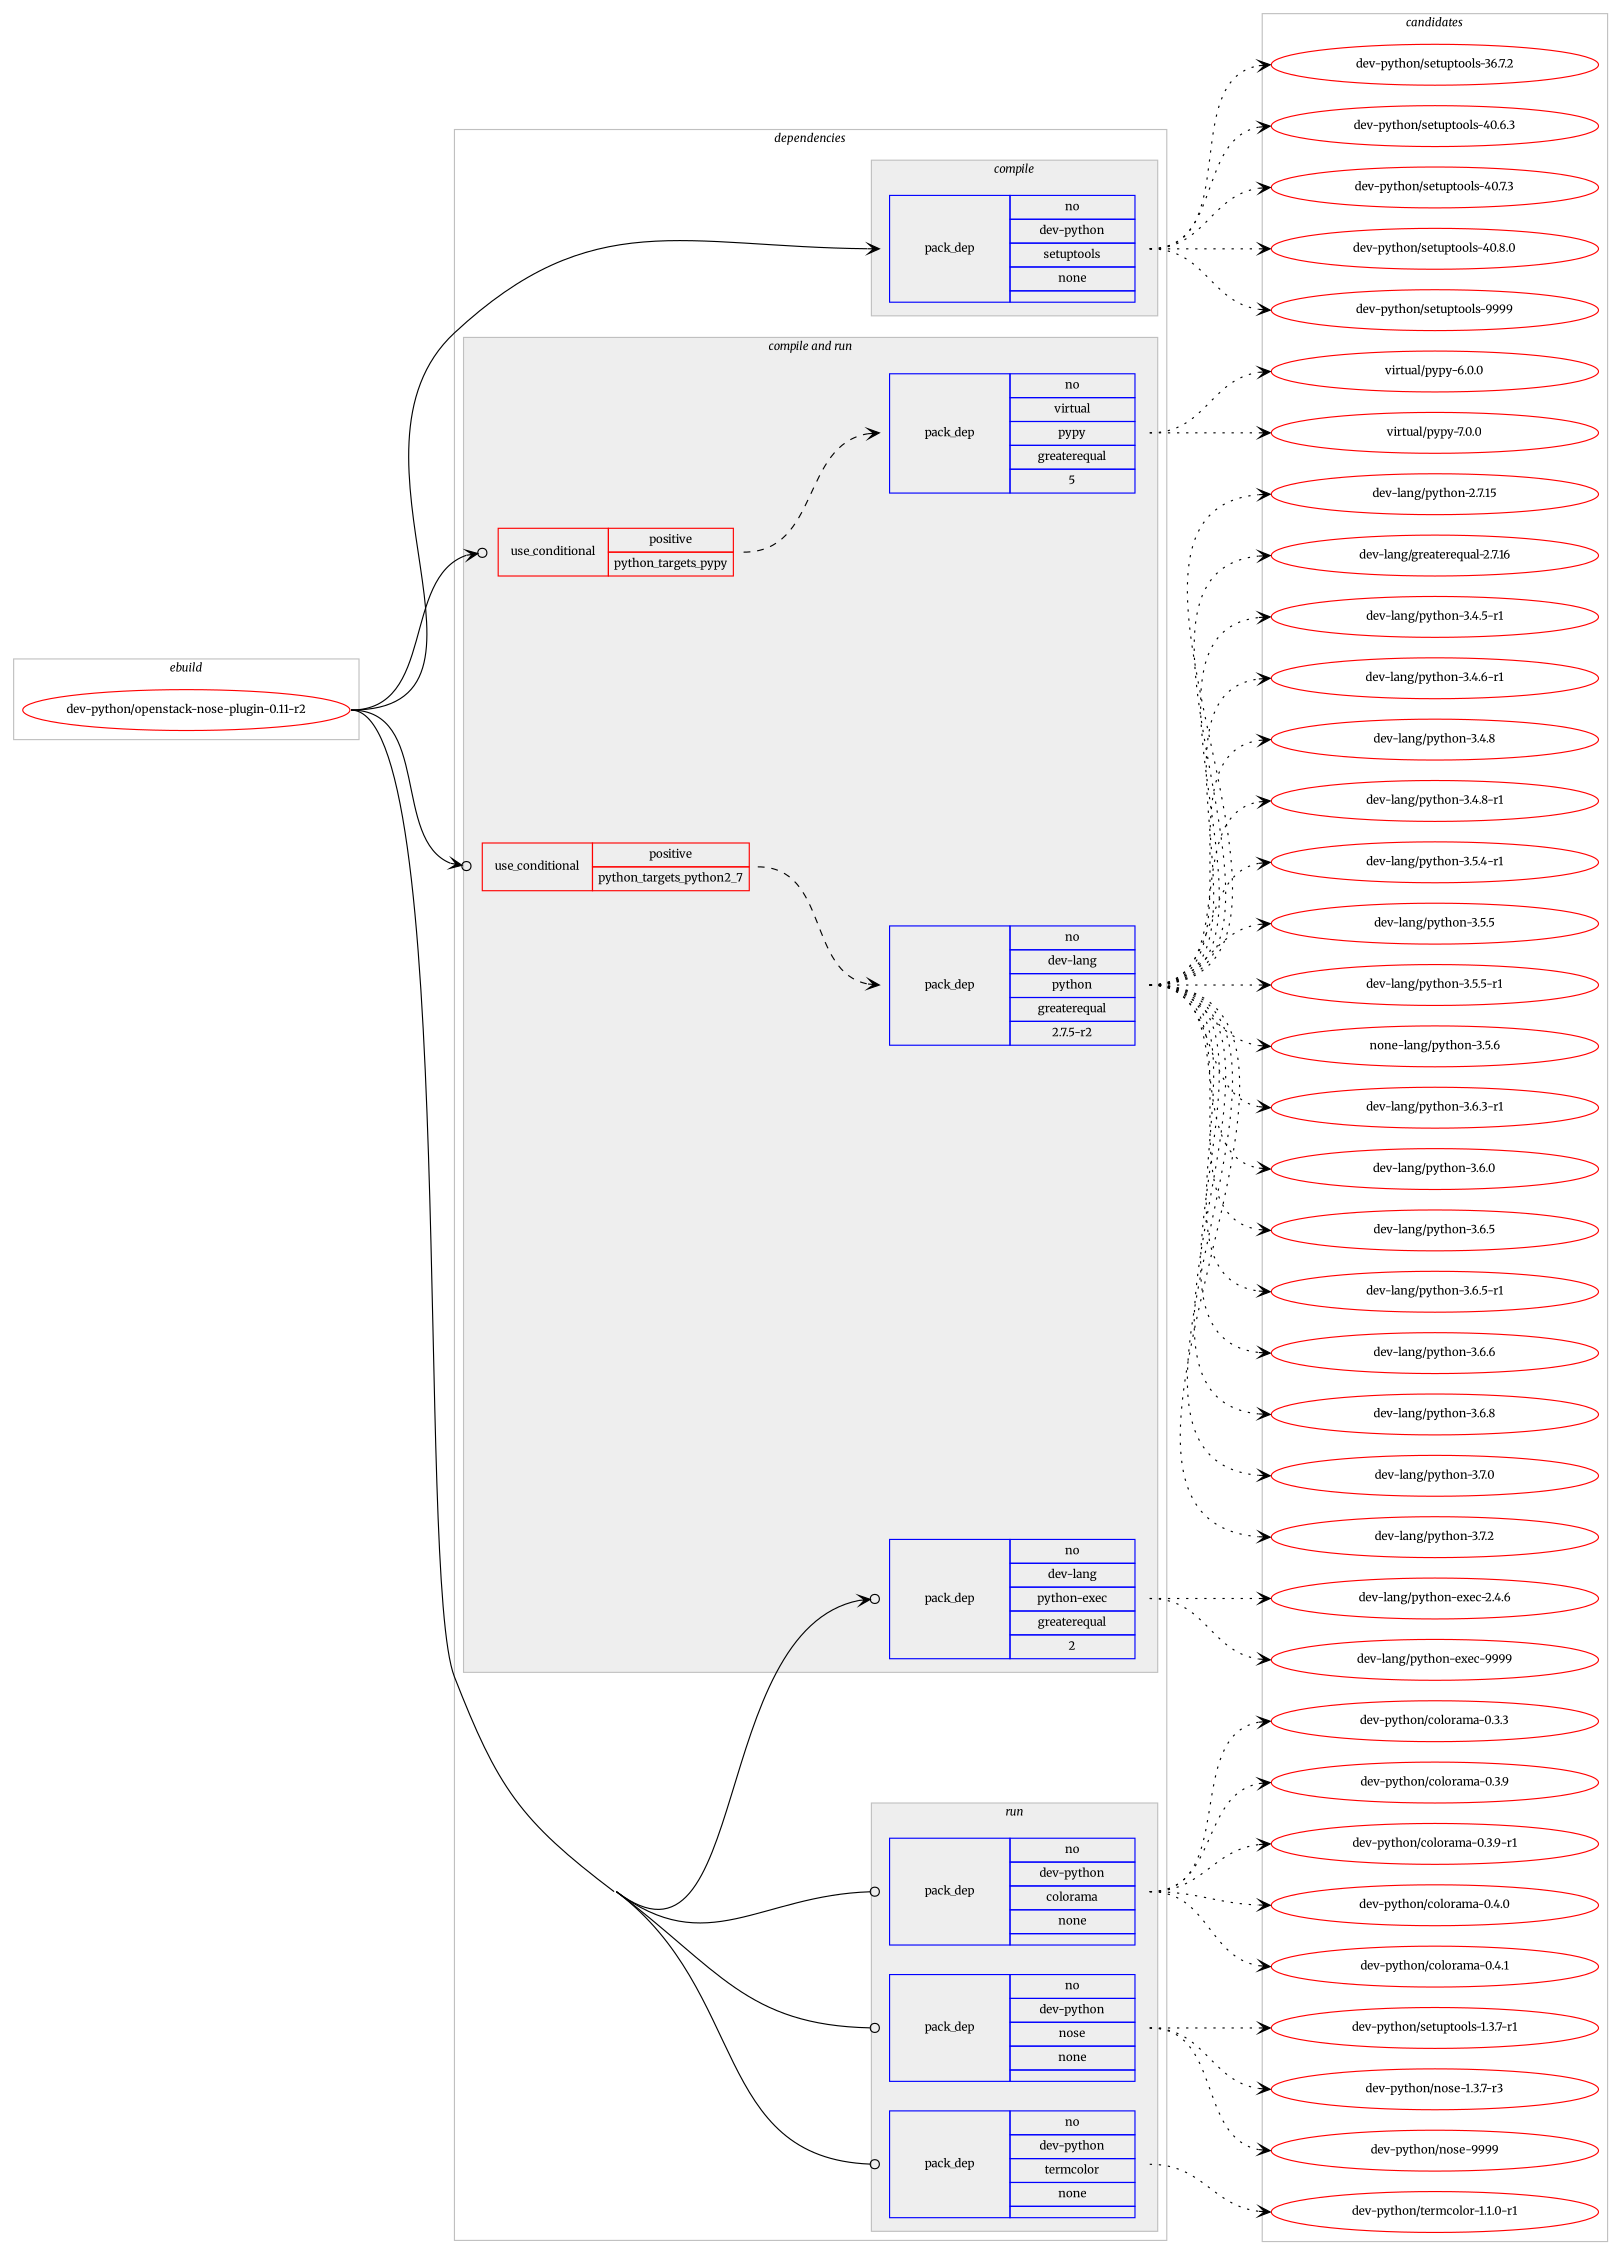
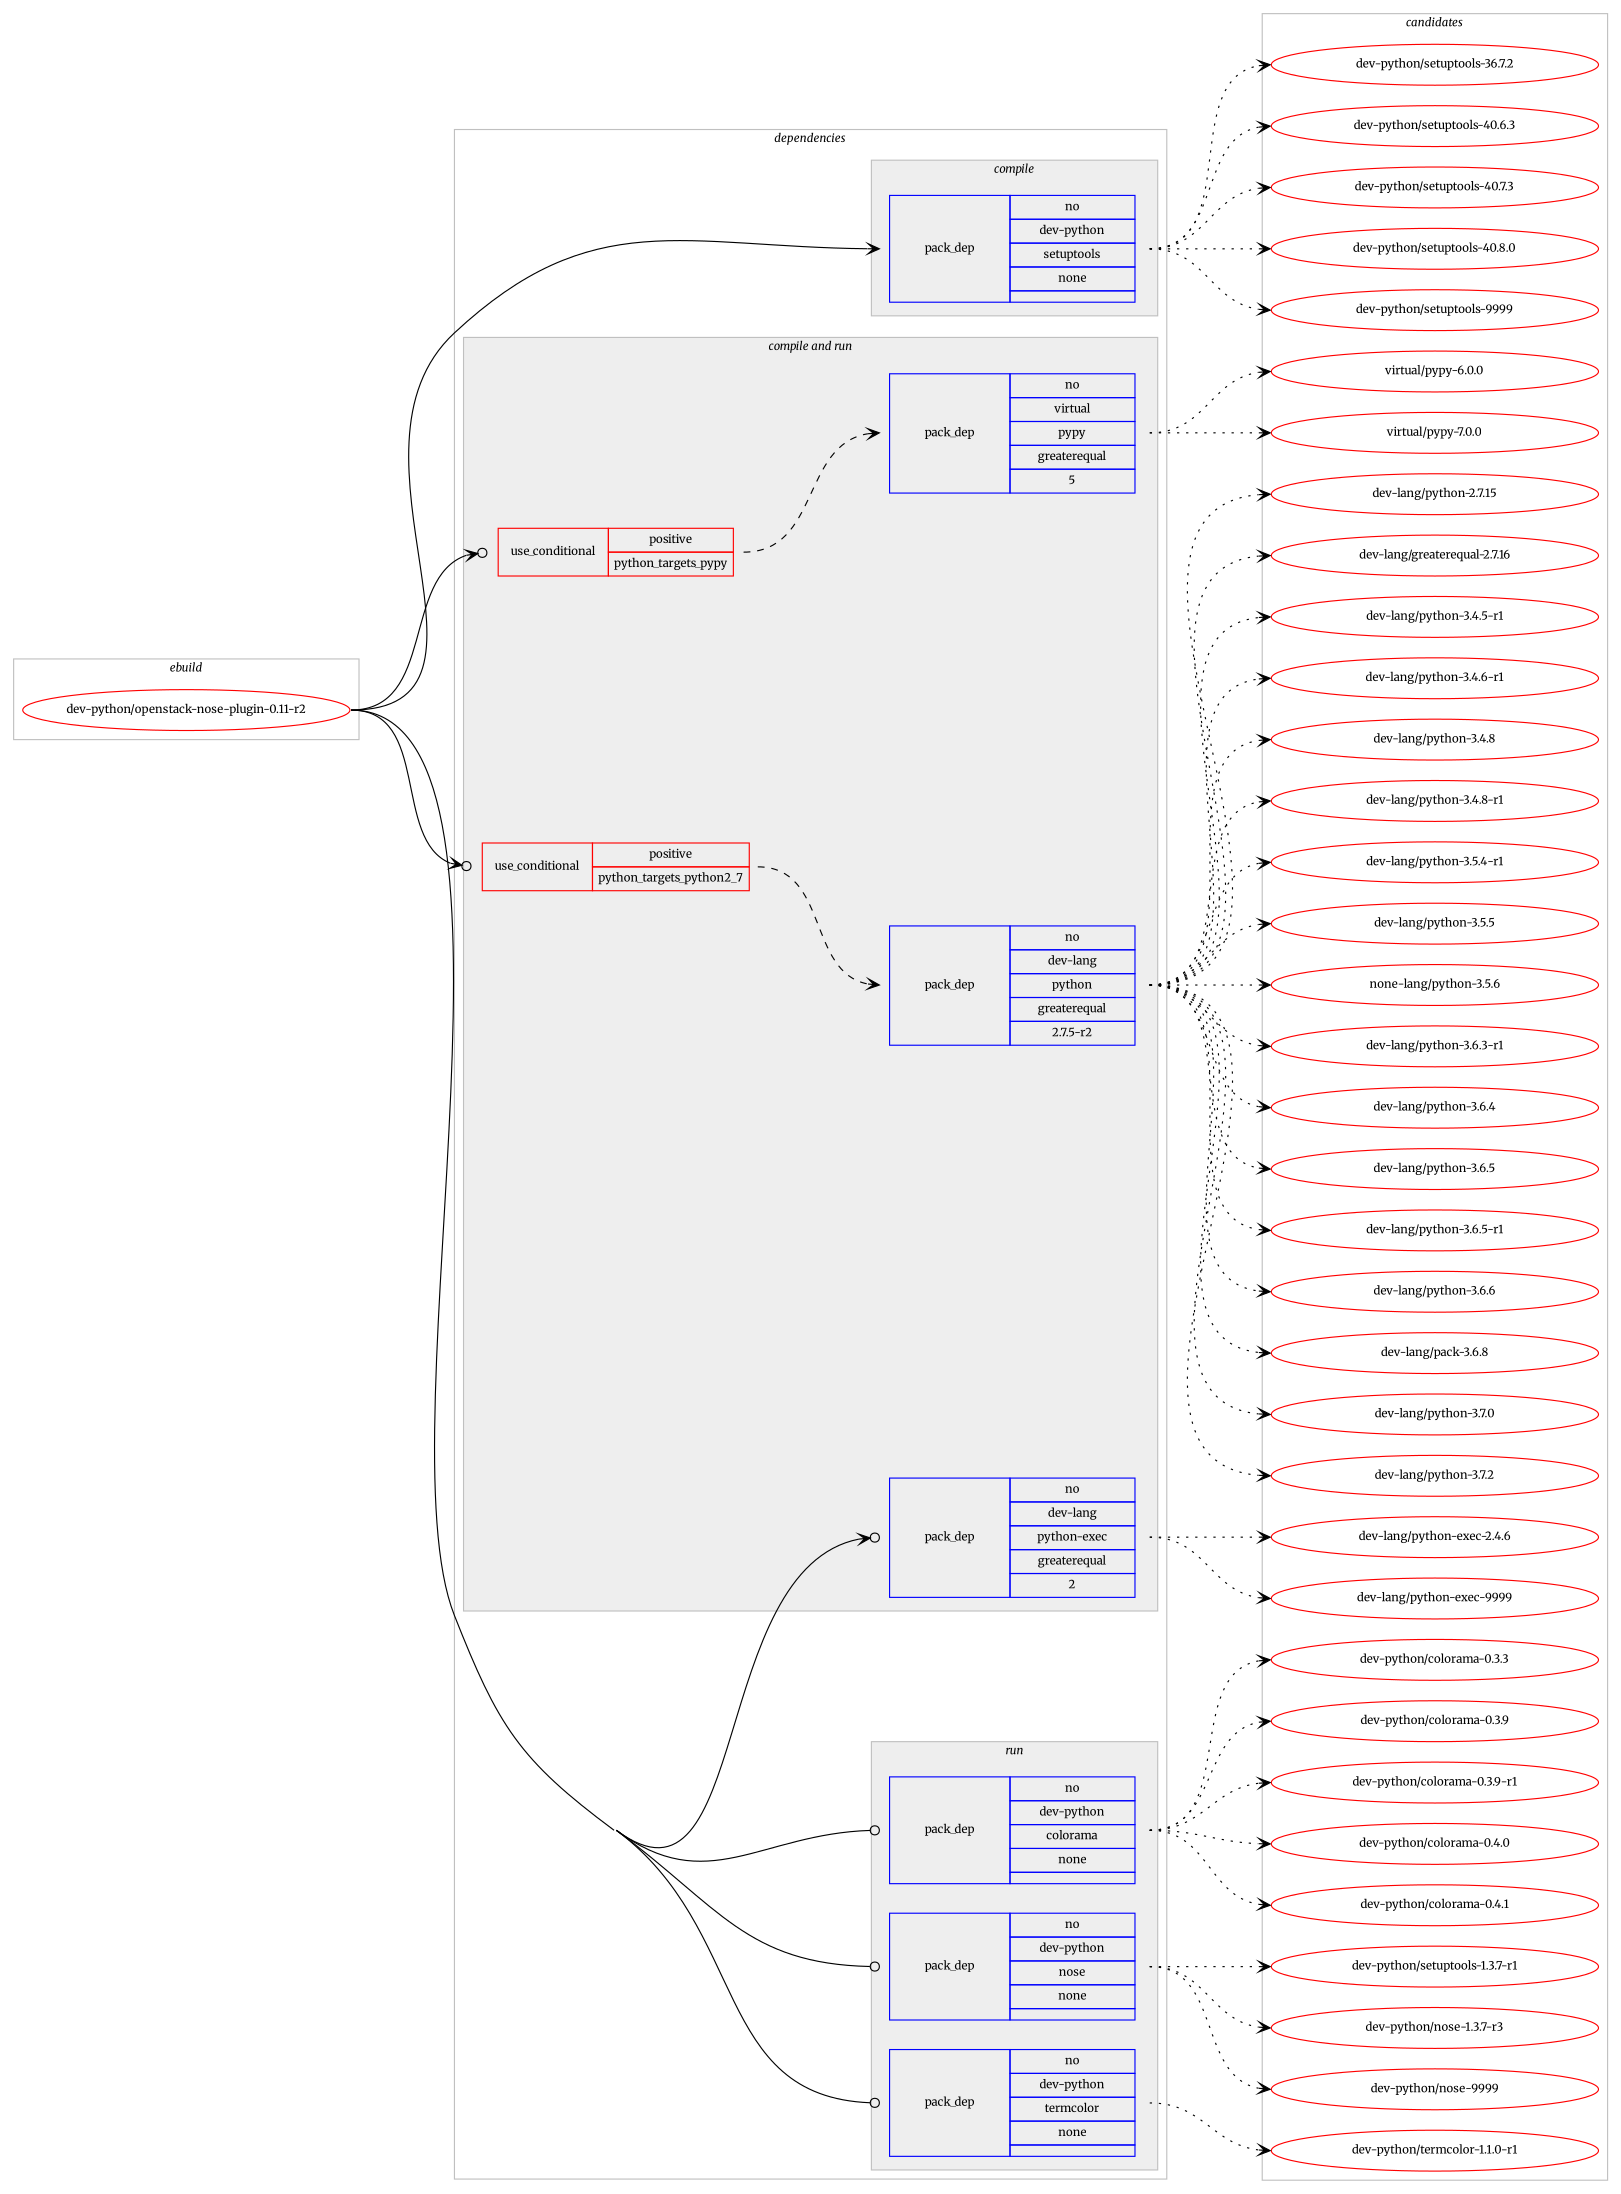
node "dev-lang/python-3.5.5-r1": removed
node "dev-lang/python-3.6.0": label "dev-lang/python-3.6.0" -> "dev-lang/python-3.6.4"
node "dev-lang/python-3.6.8": label "dev-lang/python-3.6.8" -> "dev-lang/pack-3.6.8"
